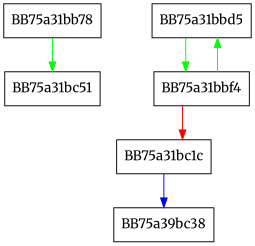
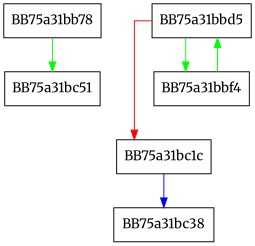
edge "BB75a31bbf4" -> "BB75a31bc1c": now "BB75a31bbd5" -> "BB75a31bc1c"
node "BB75a39bc38": label "BB75a39bc38" -> "BB75a31bc38"
